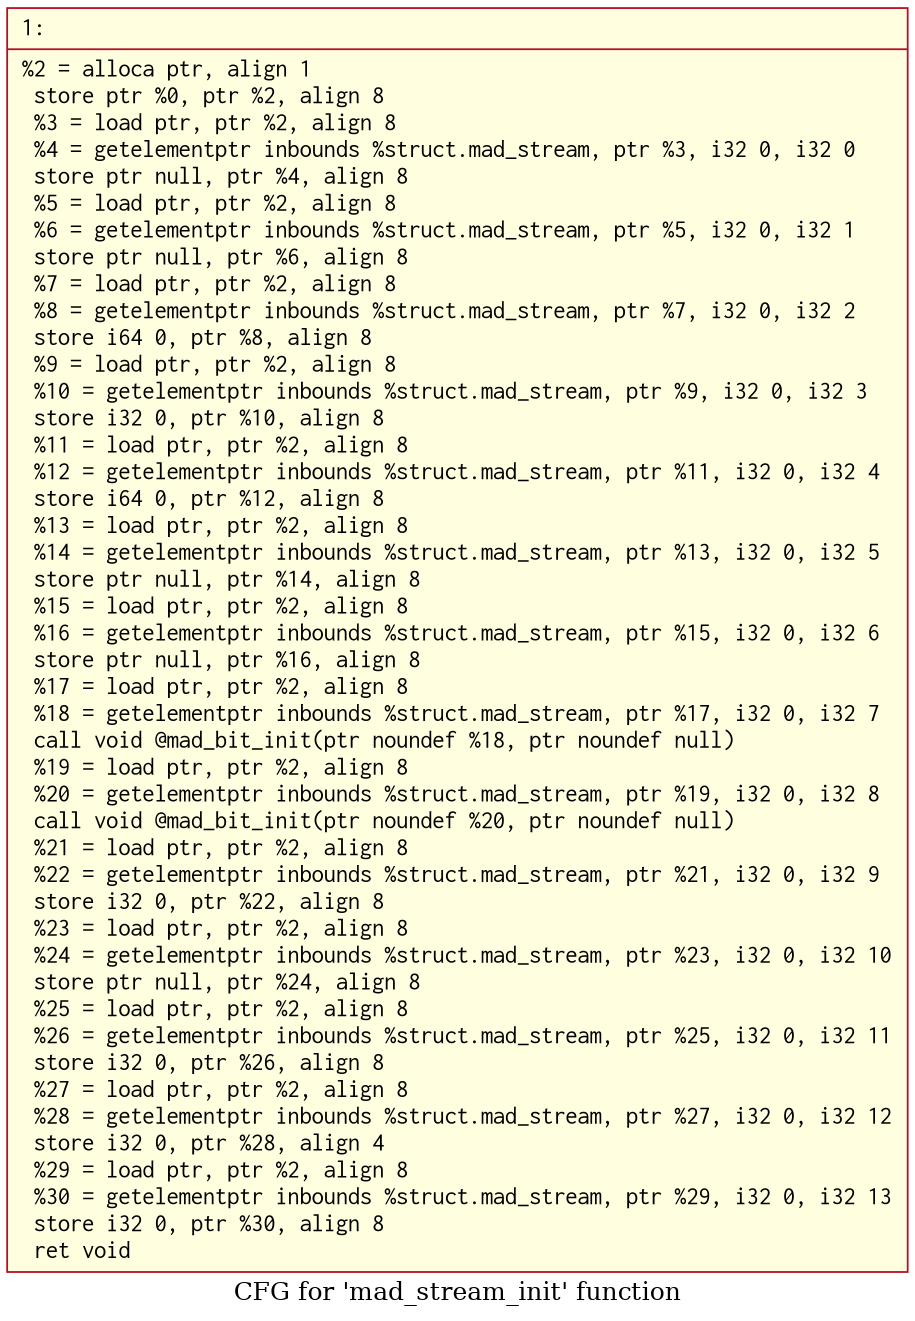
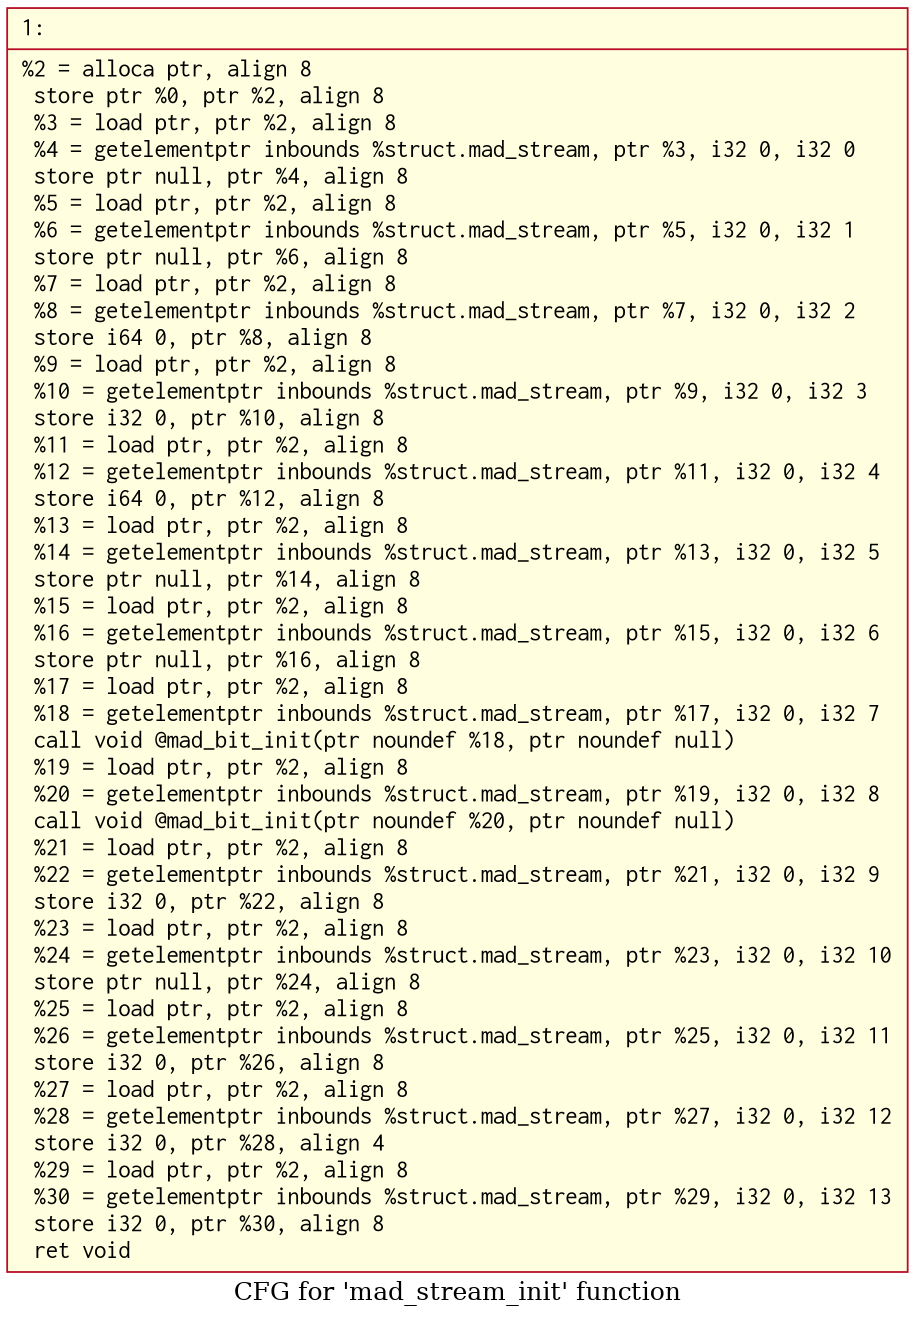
node "1:": text "%2 = alloca ptr, align 1" -> "%2 = alloca ptr, align 8"
